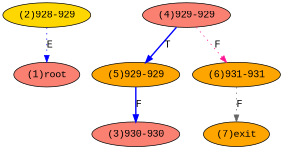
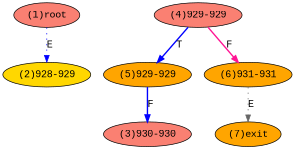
edge "(2)928-929" -> "(1)root": reversed
edge "(4)929-929" -> "(6)931-931": style dotted -> bold
edge "(6)931-931" -> "(7)exit": label "F" -> "E"
